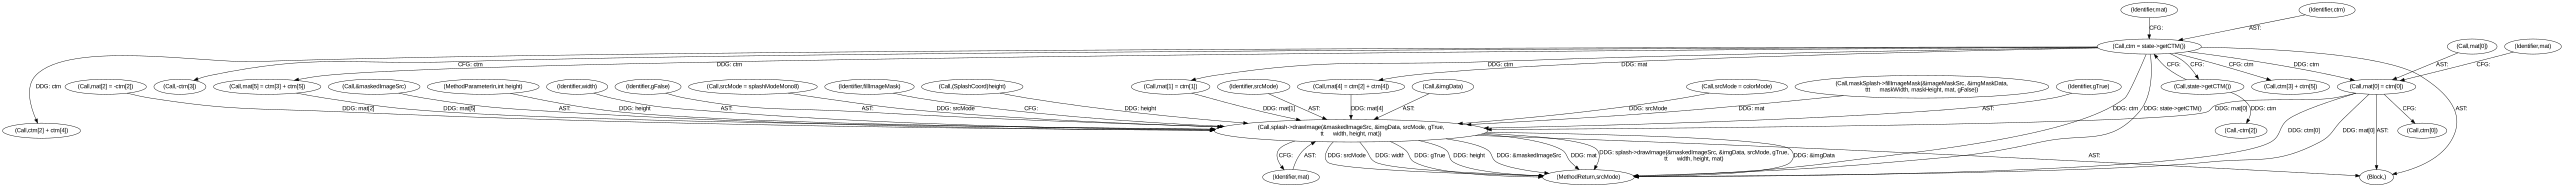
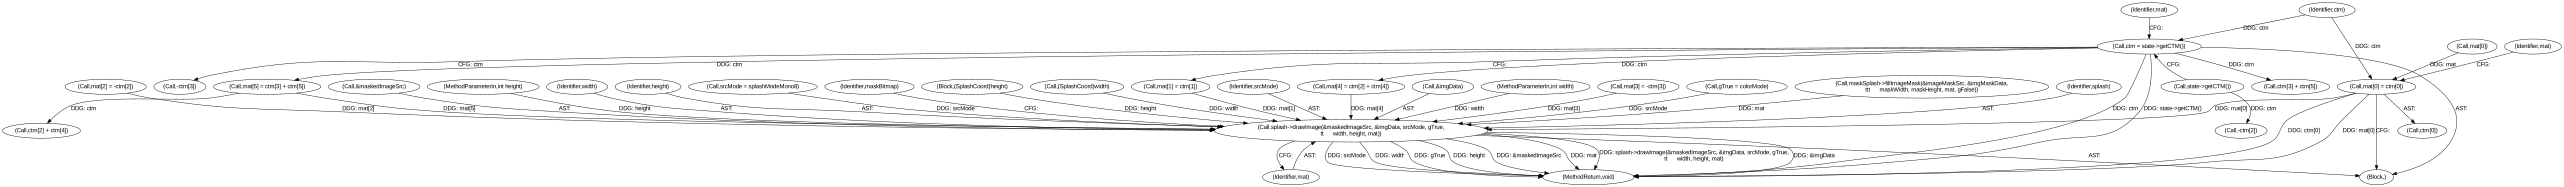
edge "(Identifier,ctm)" -> "(Call,ctm = state->getCTM())": label "AST: " -> "DDG: ctm"
edge "(Call,ctm = state->getCTM())" -> "(Call,ctm[2] + ctm[4])": now "(Call,mat[5] = ctm[3] + ctm[5])" -> "(Call,ctm[2] + ctm[4])"
edge "(Call,ctm = state->getCTM())" -> "(Call,state->getCTM())": removed, label "CFG:"
edge "(Call,ctm = state->getCTM())" -> "(Call,mat[0] = ctm[0])": now "(Identifier,ctm)" -> "(Call,mat[0] = ctm[0])"
edge "(Call,ctm = state->getCTM())" -> "(Call,mat[1] = ctm[1])": label "DDG: ctm" -> "CFG: "
edge "(Call,ctm = state->getCTM())" -> "(Call,mat[4] = ctm[2] + ctm[4])": label "DDG: mat" -> "DDG: ctm"
edge "(Call,ctm = state->getCTM())" -> "(Call,ctm[3] + ctm[5])": label "CFG: ctm" -> "DDG: ctm"
edge "(Call,mat[0])" -> "(Call,mat[0] = ctm[0])": label "AST: " -> "DDG: mat"
node "(Identifier,gFalse)": label "(Identifier,gFalse)" -> "(Identifier,height)"
node "(Identifier,fillImageMask)": label "(Identifier,fillImageMask)" -> "(Identifier,maskBitmap)"
node "(Call,(SplashCoord)height)": label "(Call,(SplashCoord)height)" -> "(Block,(SplashCoord)height)"
node "(Call,(SplashCoord)width)": added
node "(MethodParameterIn,int width)": added
node "(Call,mat[3] = -ctm[3])": added
node "(Call,srcMode = colorMode)": label "(Call,srcMode = colorMode)" -> "(Call,gTrue = colorMode)"
node "(Identifier,gTrue)": label "(Identifier,gTrue)" -> "(Identifier,splash)"
edge "(Call,mat[0] = ctm[0])" -> "(Call,ctm[0])": label "CFG: " -> "AST: "
edge "(Call,mat[0] = ctm[0])" -> "(Block,)": label "AST: " -> "CFG: "
node "(MethodReturn,srcMode)": label "(MethodReturn,srcMode)" -> "(MethodReturn,void)"
